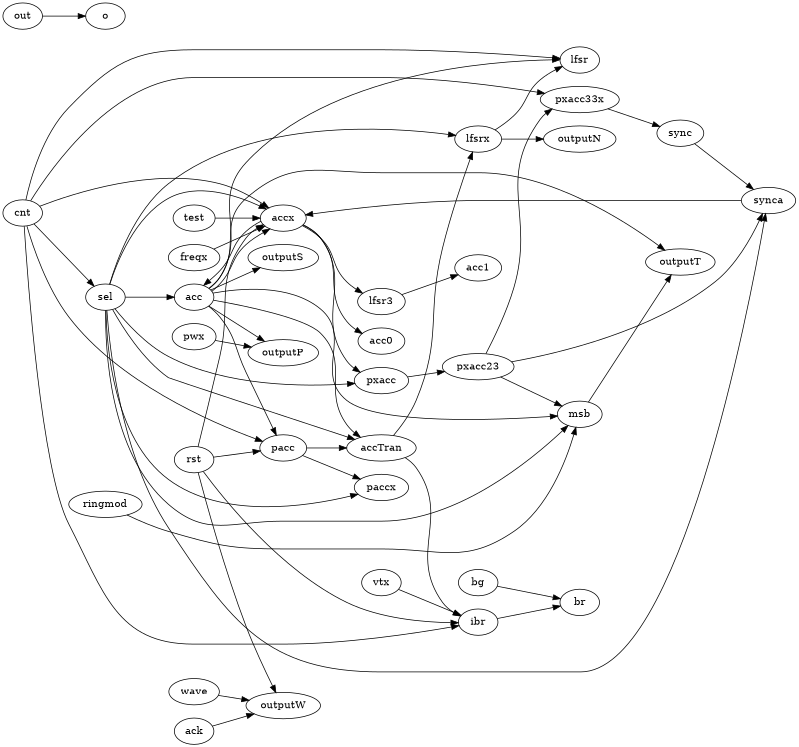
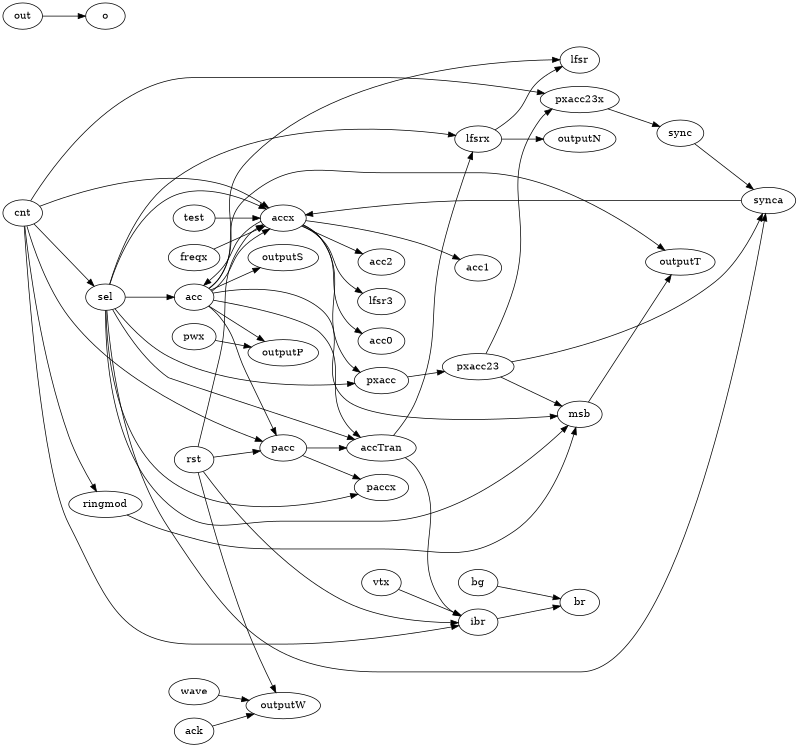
edge "cnt" -> "lfsr": now "cnt" -> "ringmod"
node "pxacc33x": label "pxacc33x" -> "pxacc23x"
node "acc2": added
edge "lfsr3" -> "acc1": now "accx" -> "acc1"
